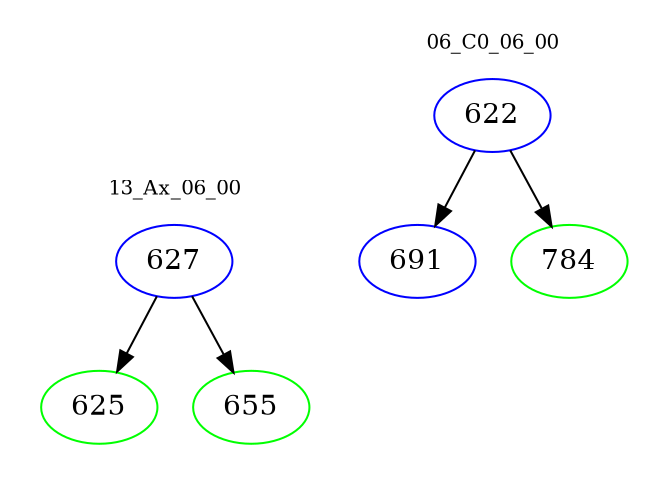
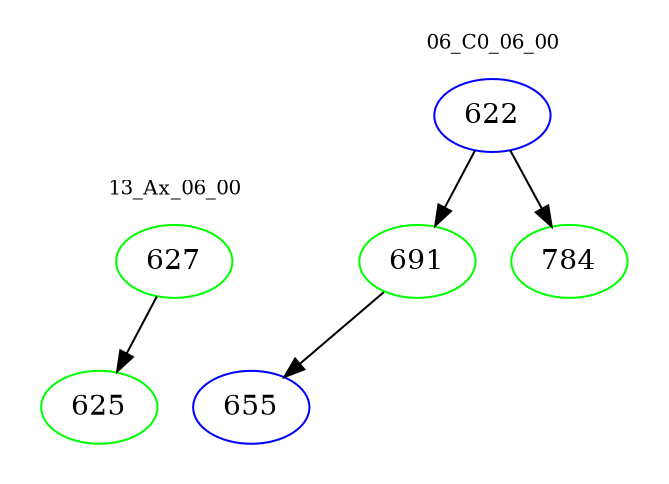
node "627": color blue -> green
node "691": color blue -> green
edge "627" -> "655": now "691" -> "655"
node "655": color green -> blue
